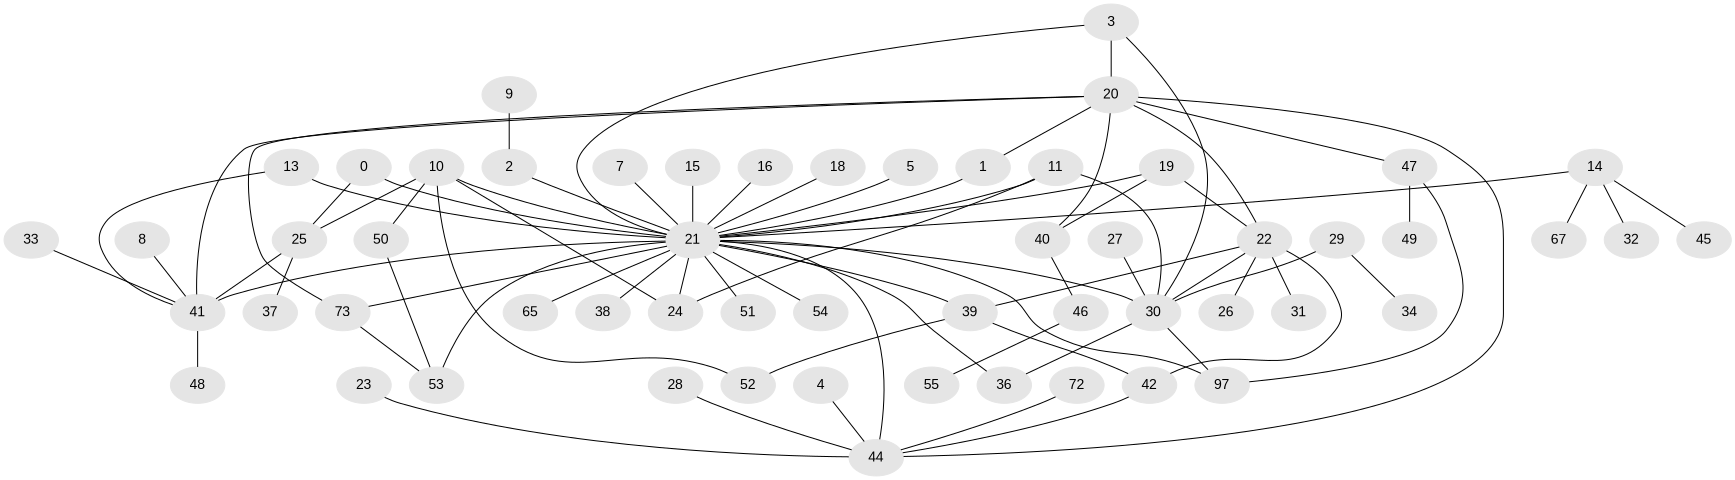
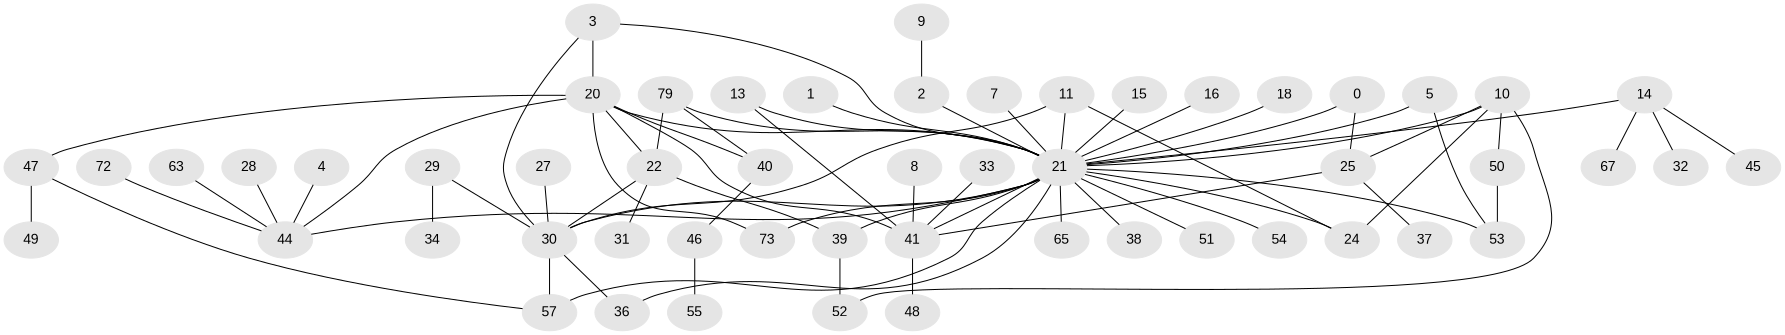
edge "20" -- "1": now "20" -- "21"
node "19": label "19" -> "79"
node "26": removed
edge "73" -- "53": now "5" -- "53"
node "23": label "23" -> "63"
node "42": removed
node "97": label "97" -> "57"
